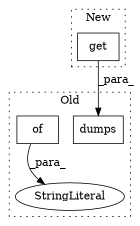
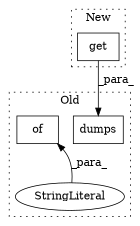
edge "of" -> "StringLiteral": reversed
